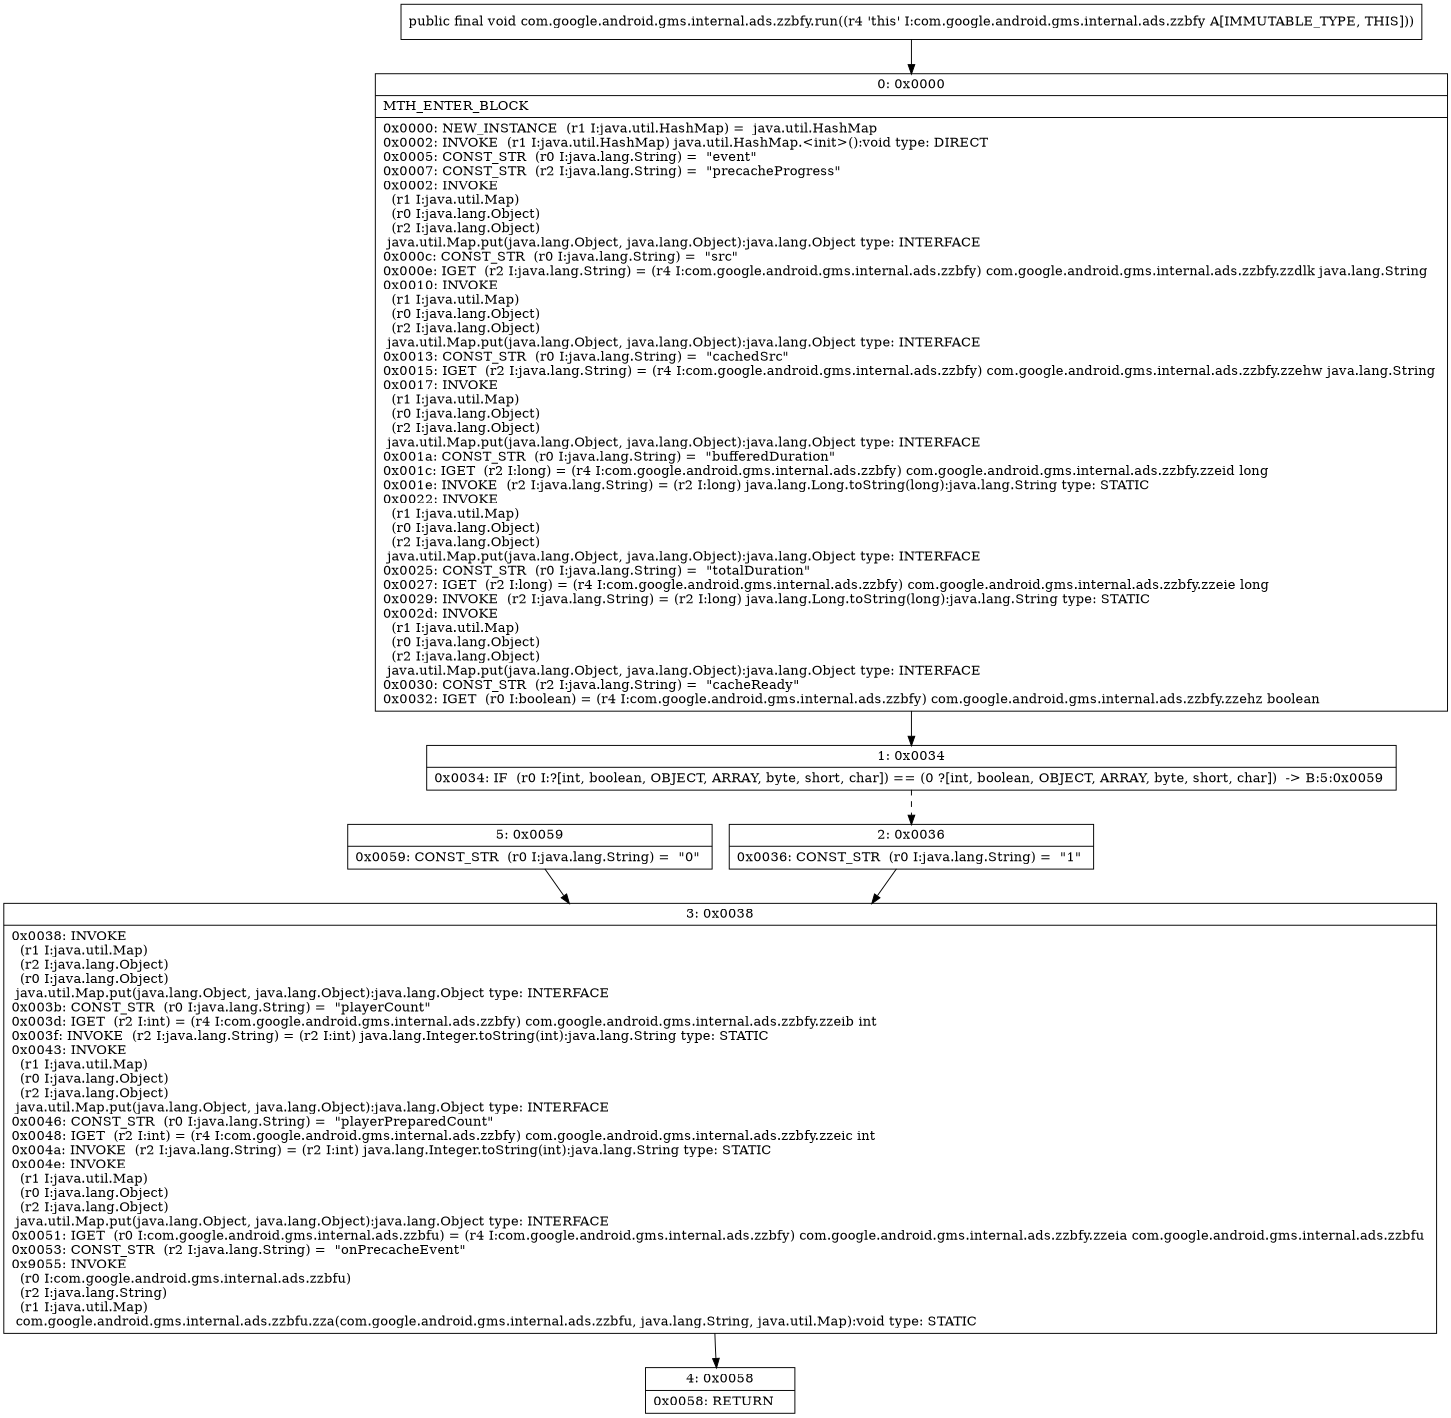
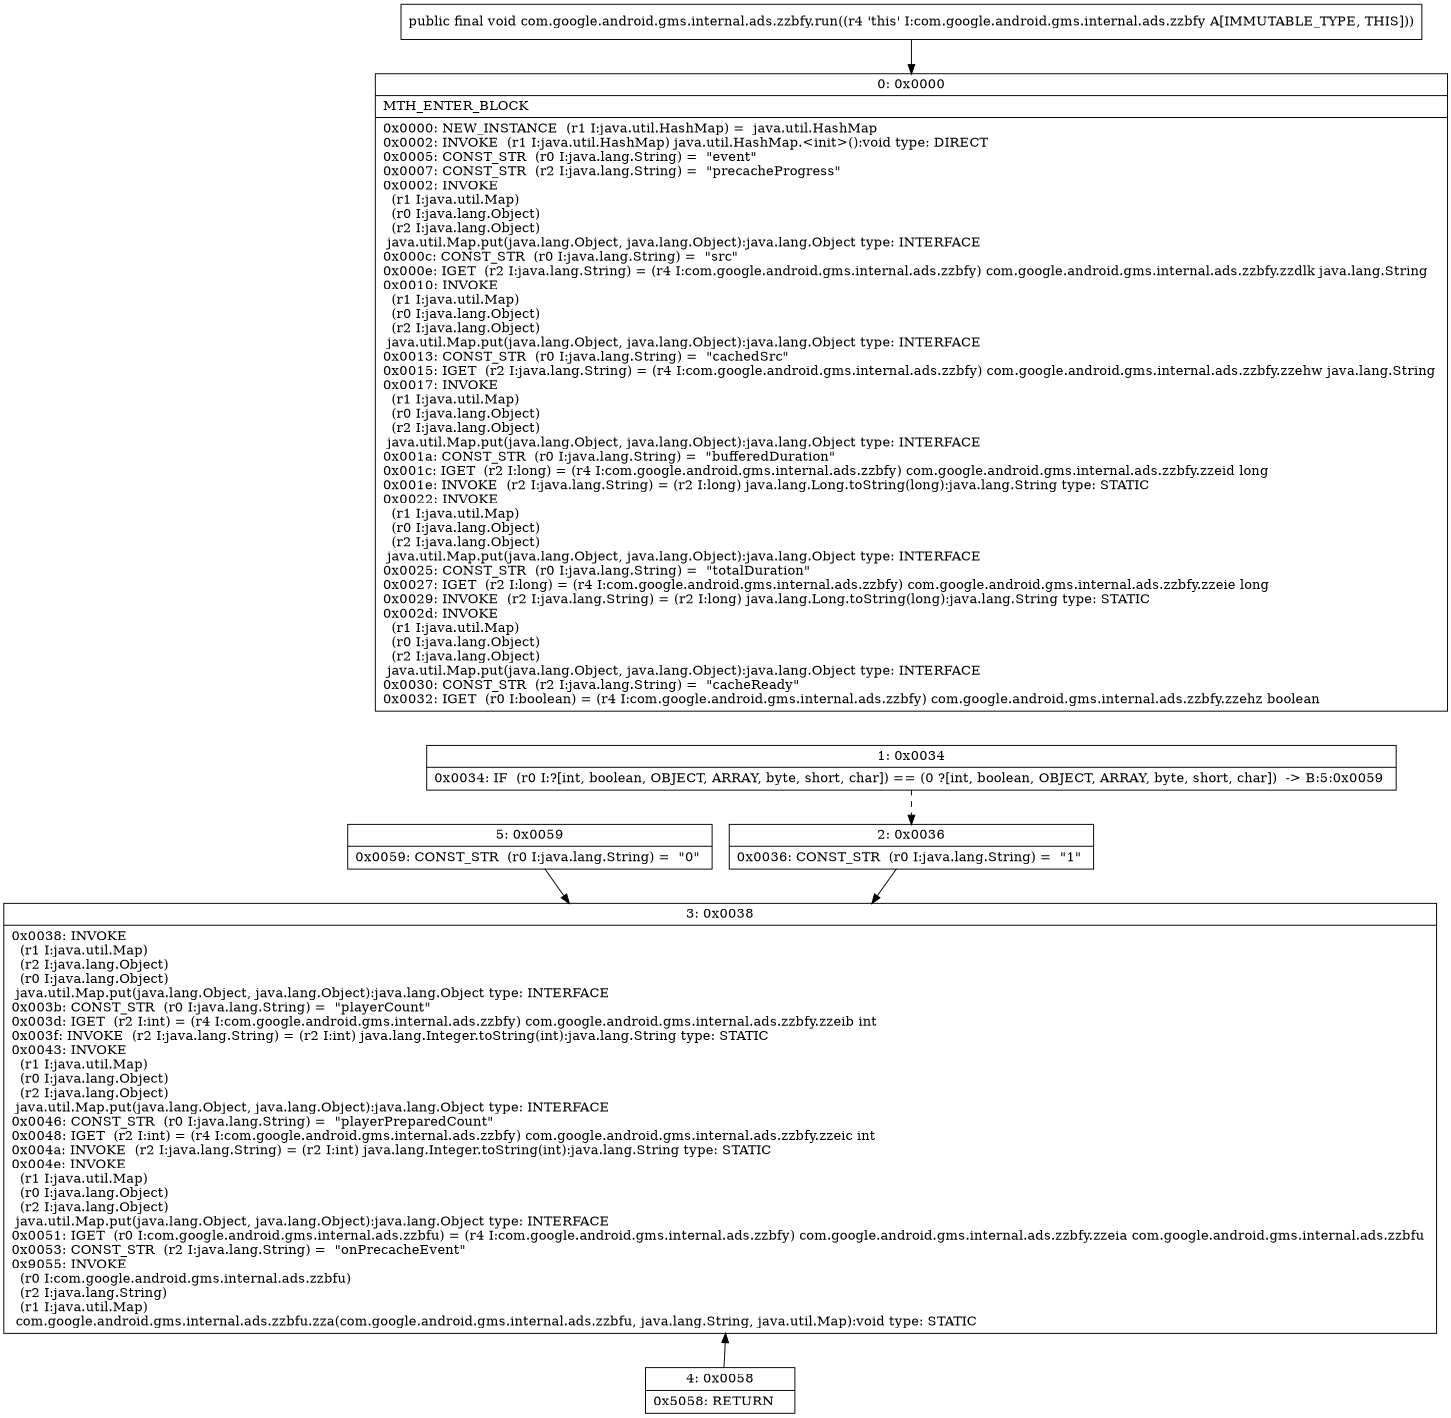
edge "0: 0x0000" -> "1: 0x0034": removed
edge "3: 0x0038" -> "4: 0x0058": reversed
node "4: 0x0058": text "0x0058: RETURN" -> "0x5058: RETURN"
